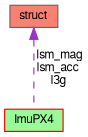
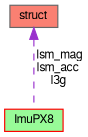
node "ImuPX4": label "ImuPX4" -> "ImuPX8"
